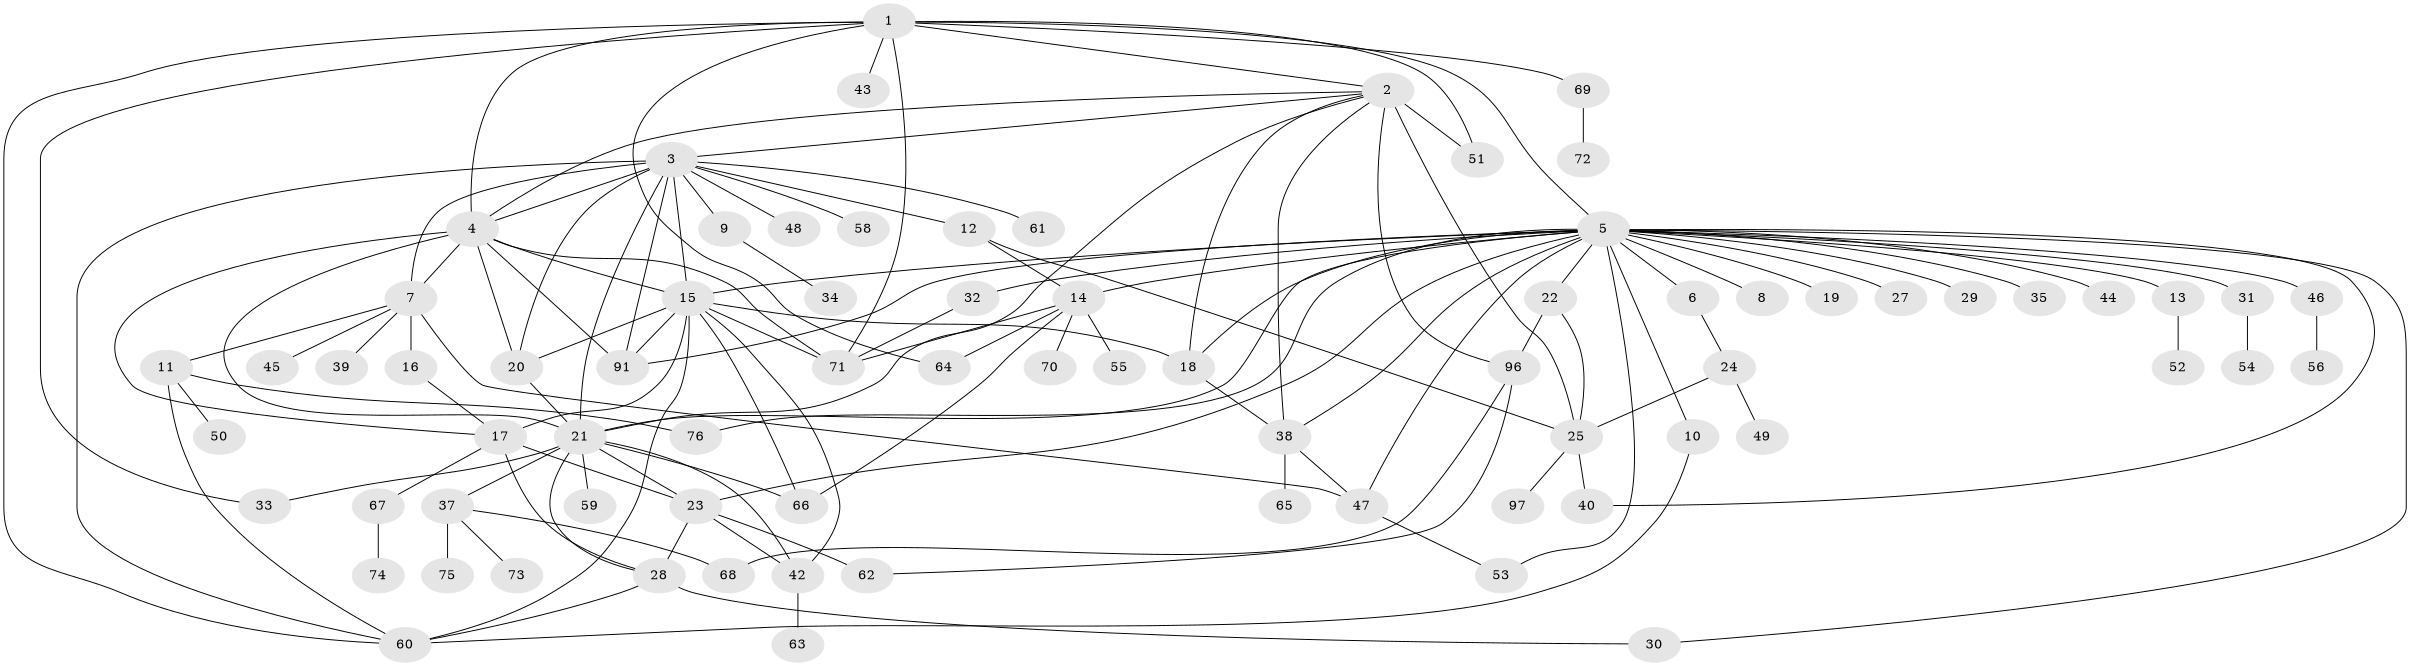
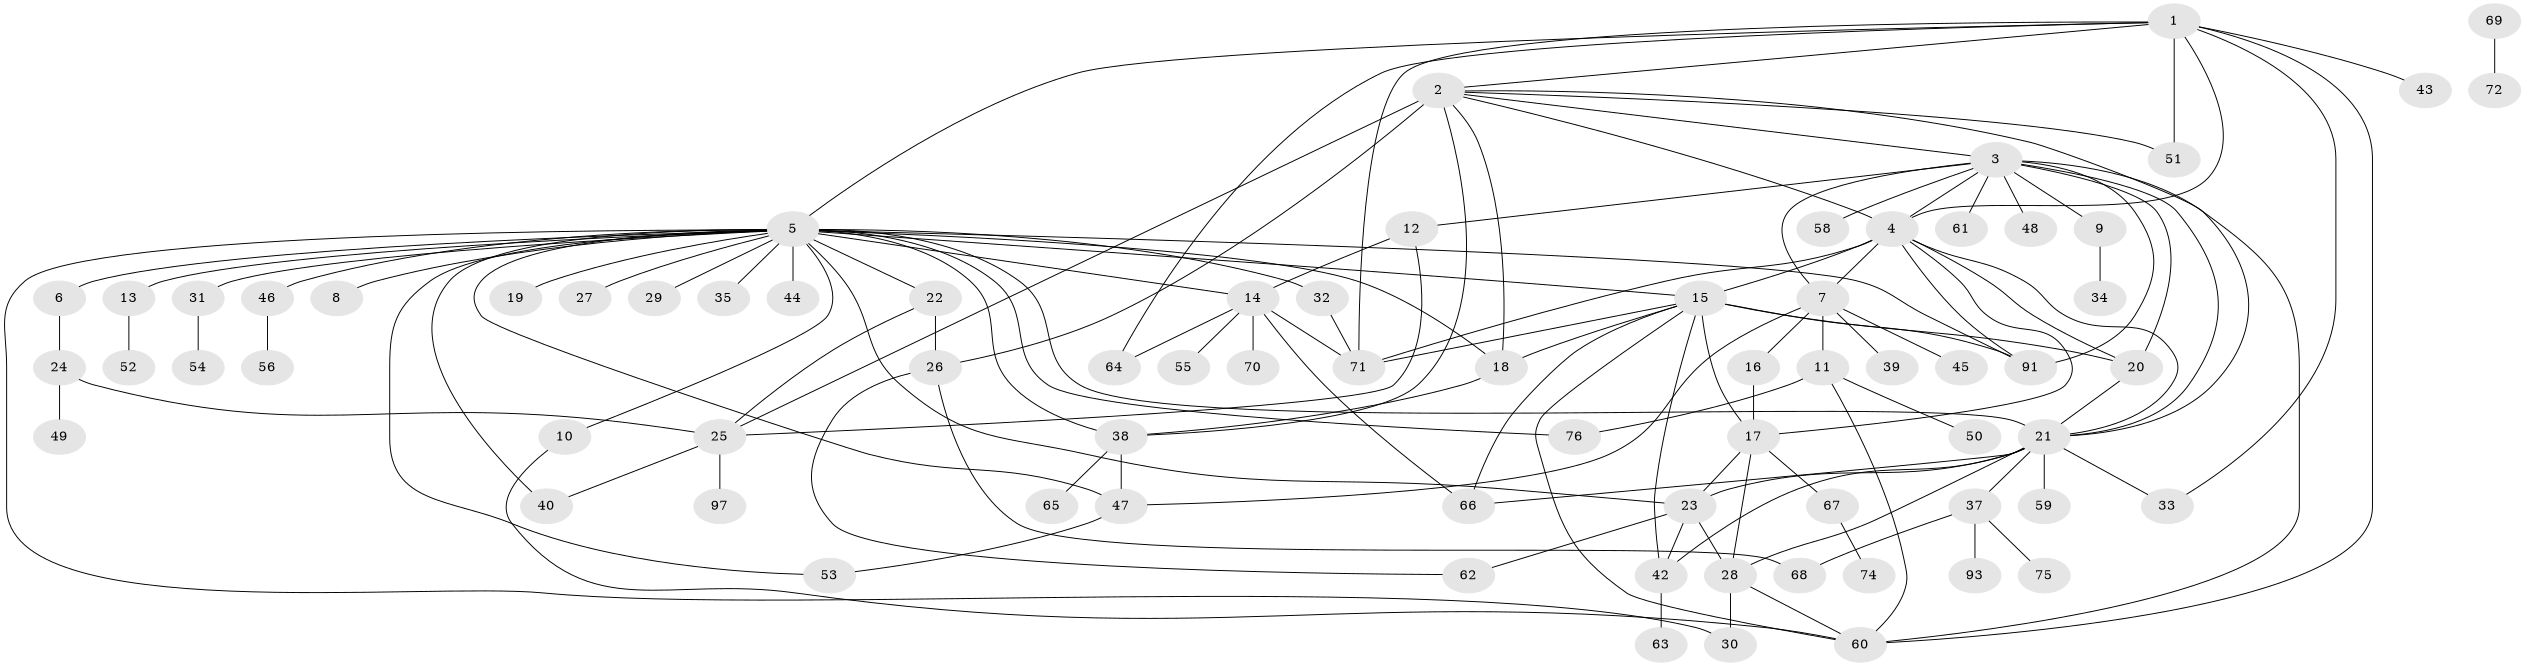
edge "1" -- "69": removed
edge "3" -- "15": removed
node "96": label "96" -> "26"
node "73": label "73" -> "93"
